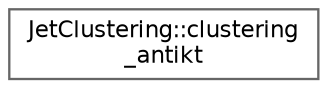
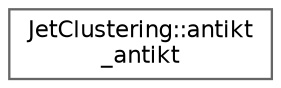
node "JetClustering::clustering _antikt": label "JetClustering::clustering _antikt" -> "JetClustering::antikt _antikt"
